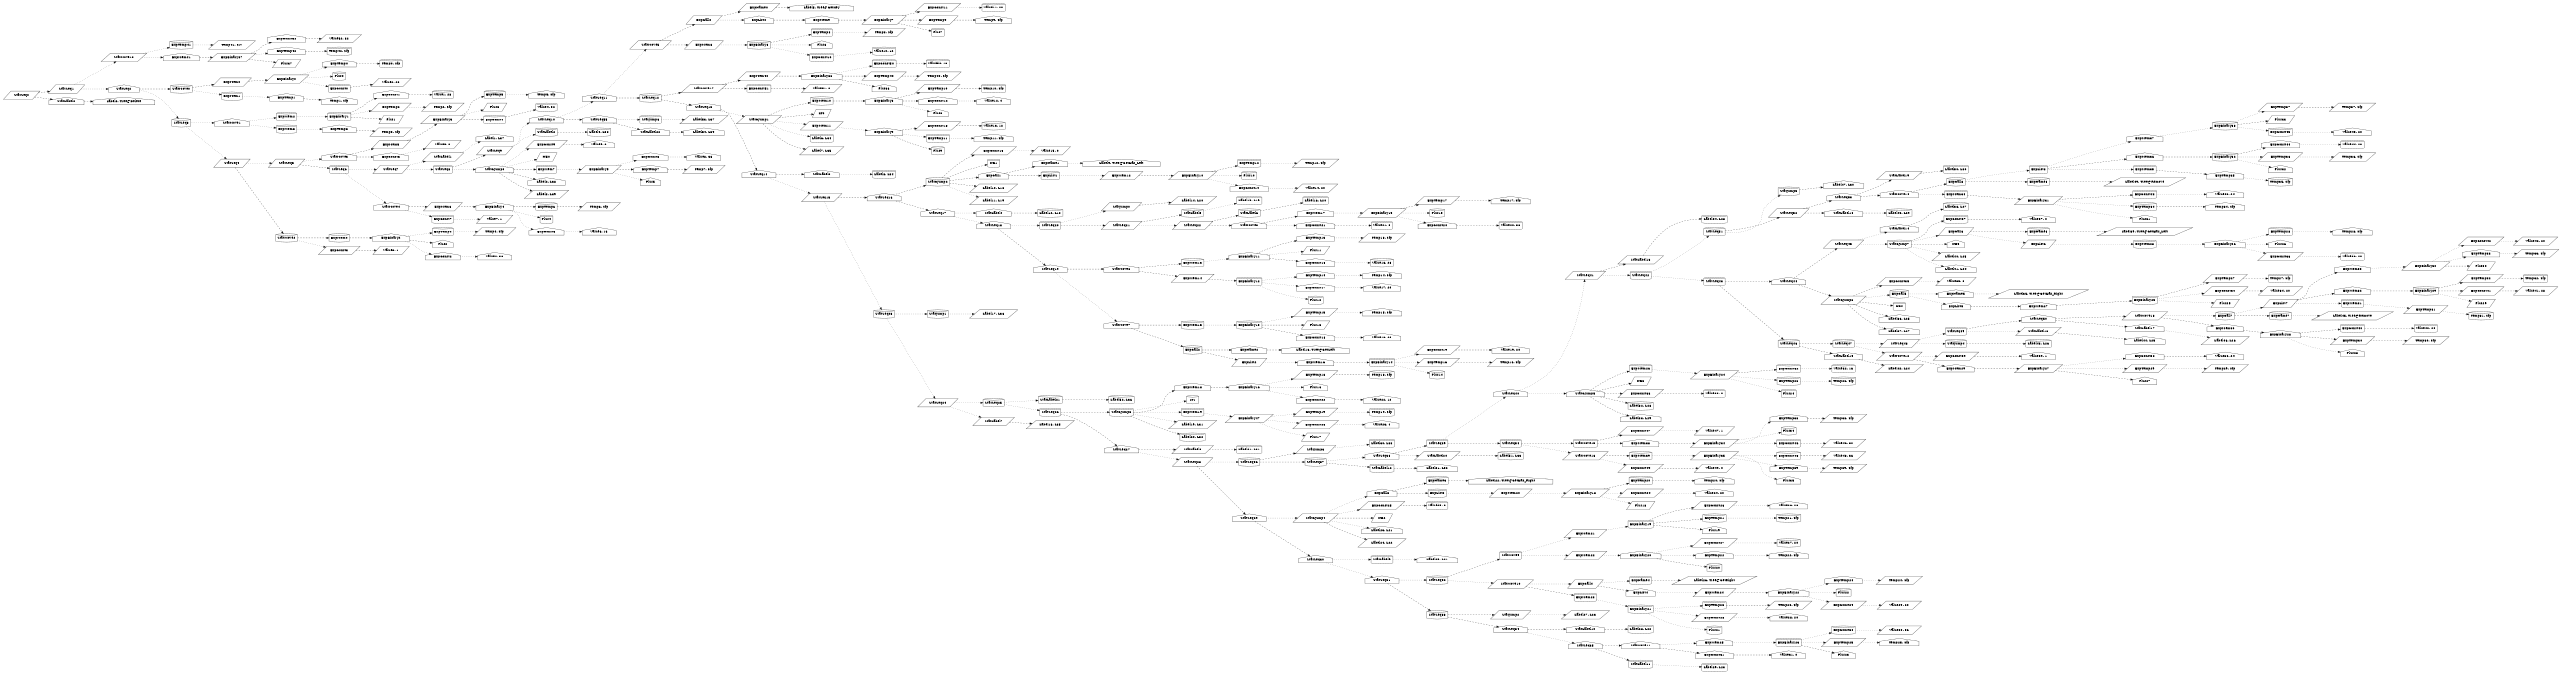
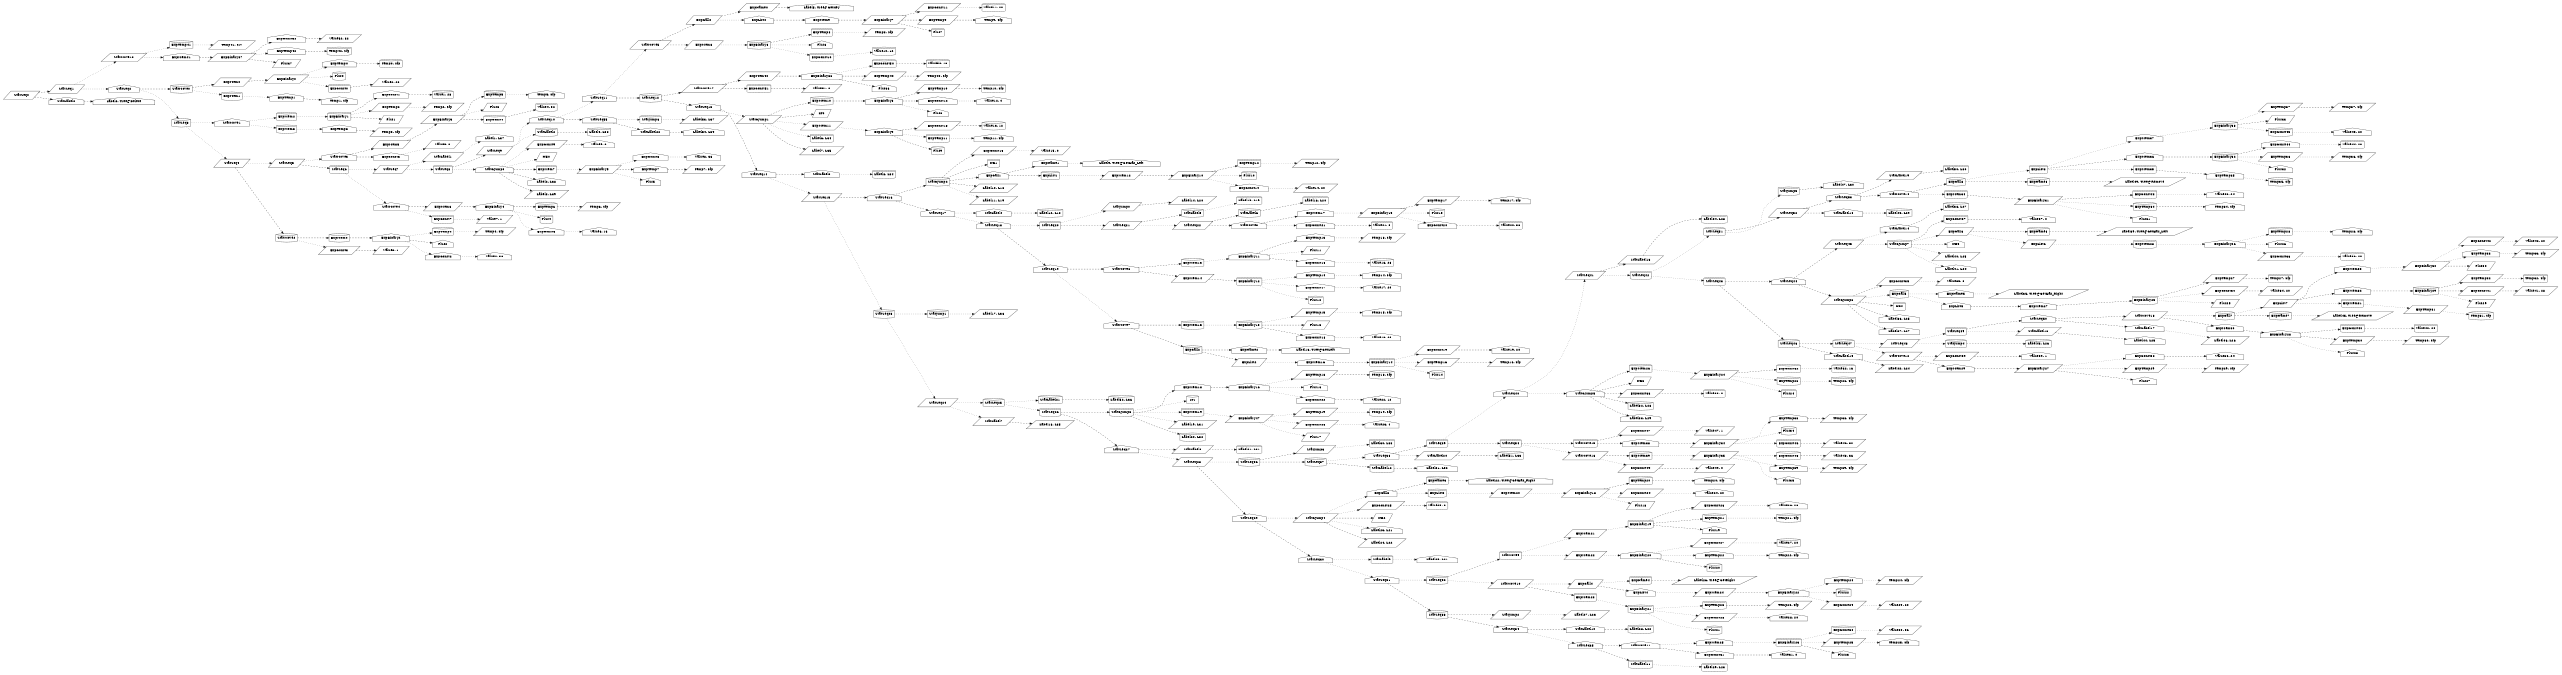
edge "ExpCall3" -> "ExpList3": style dashed -> dotted
